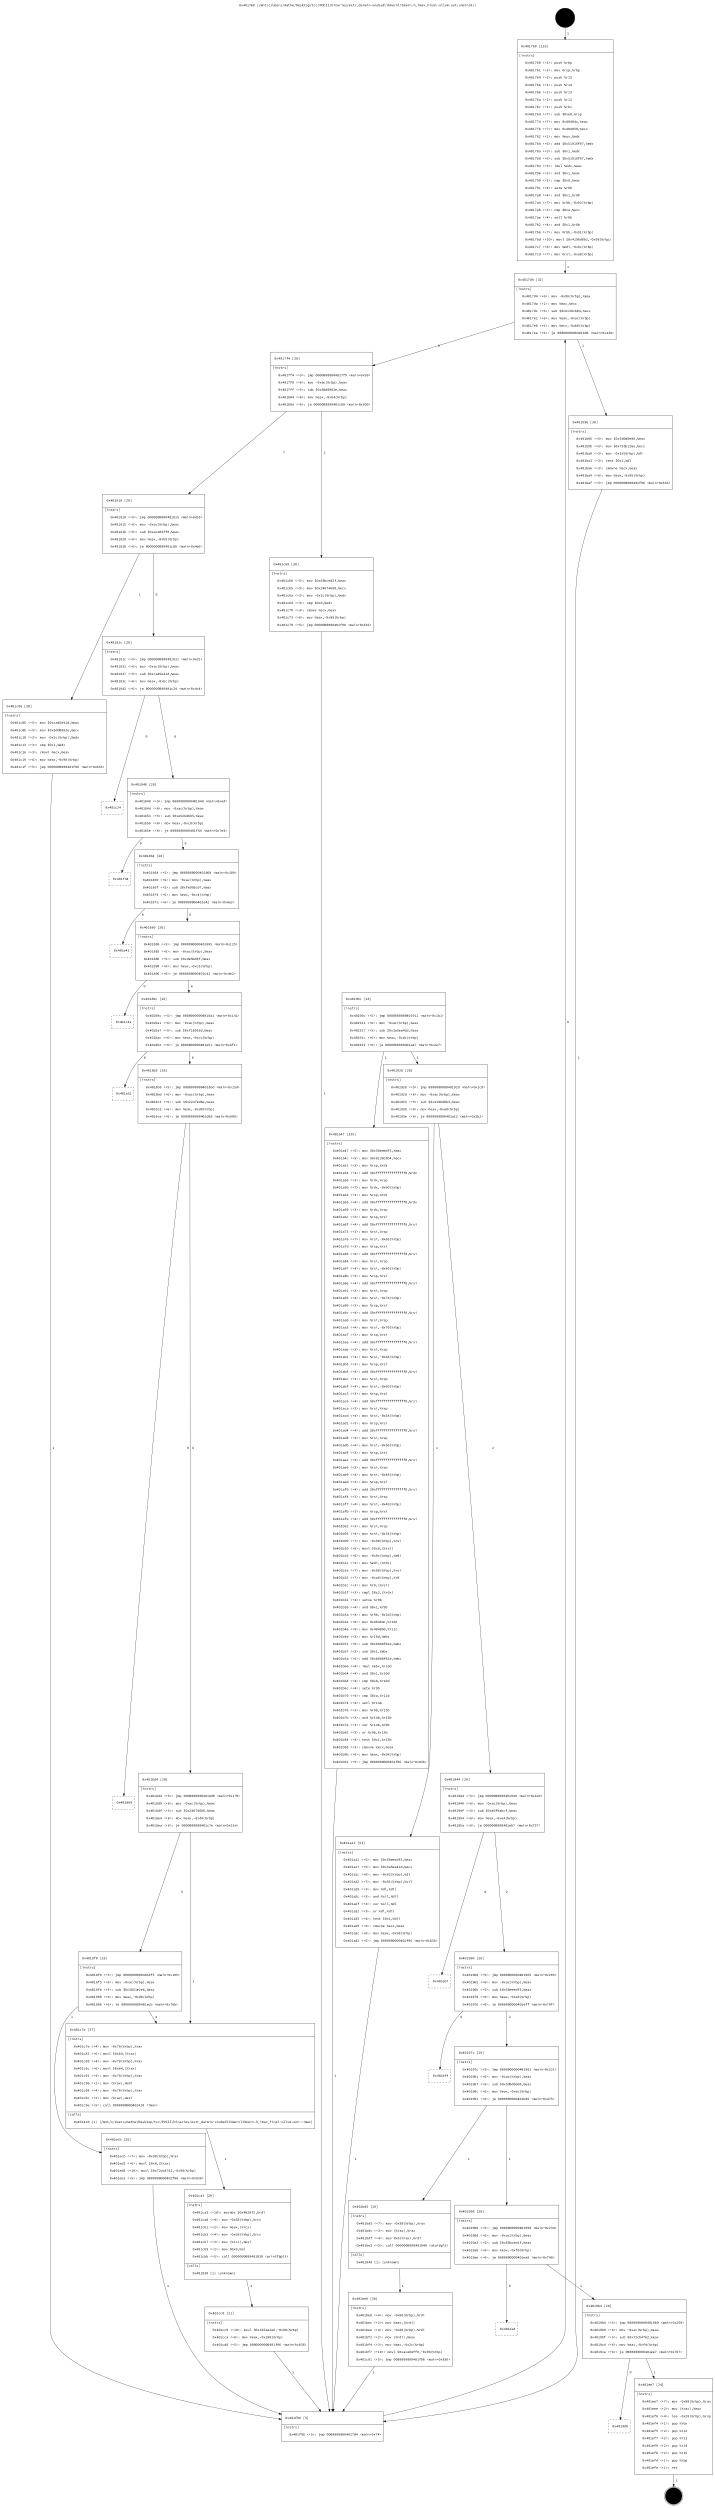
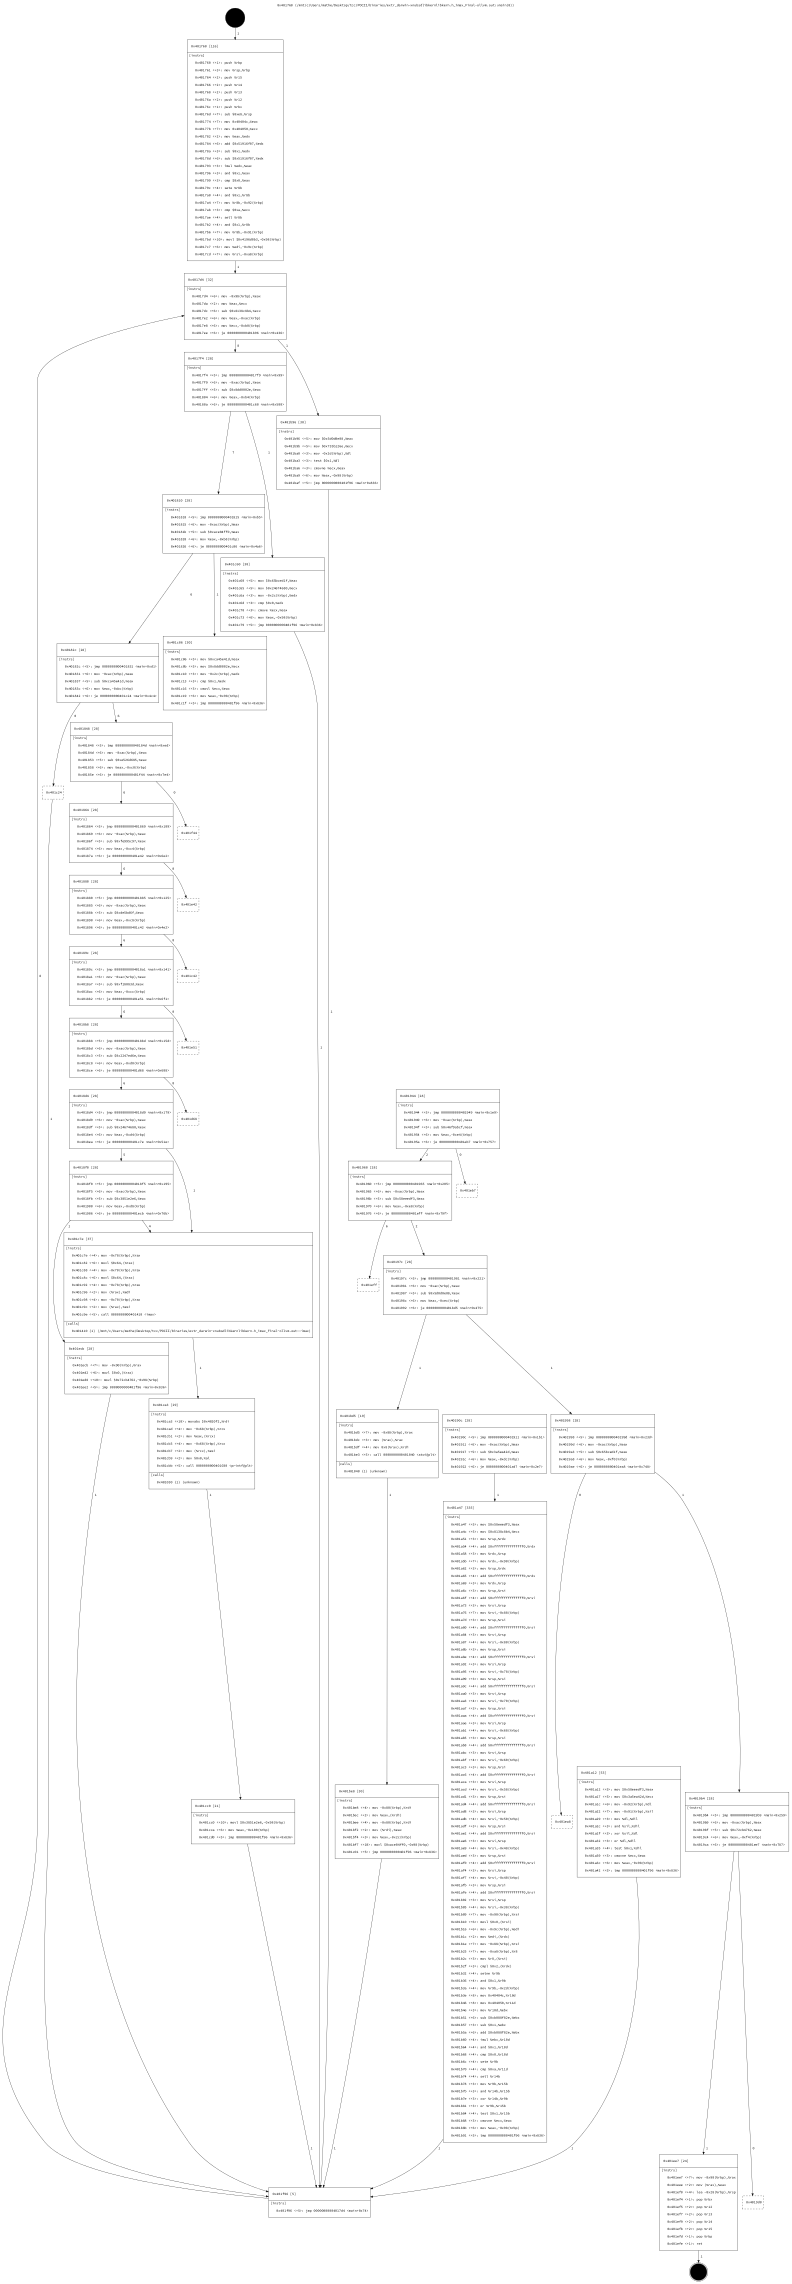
node "0x401928 [28]": removed
edge "0x401c06 [30]" -> "0x401f96 [5]": now "0x401c24" -> "0x401f96 [5]"
